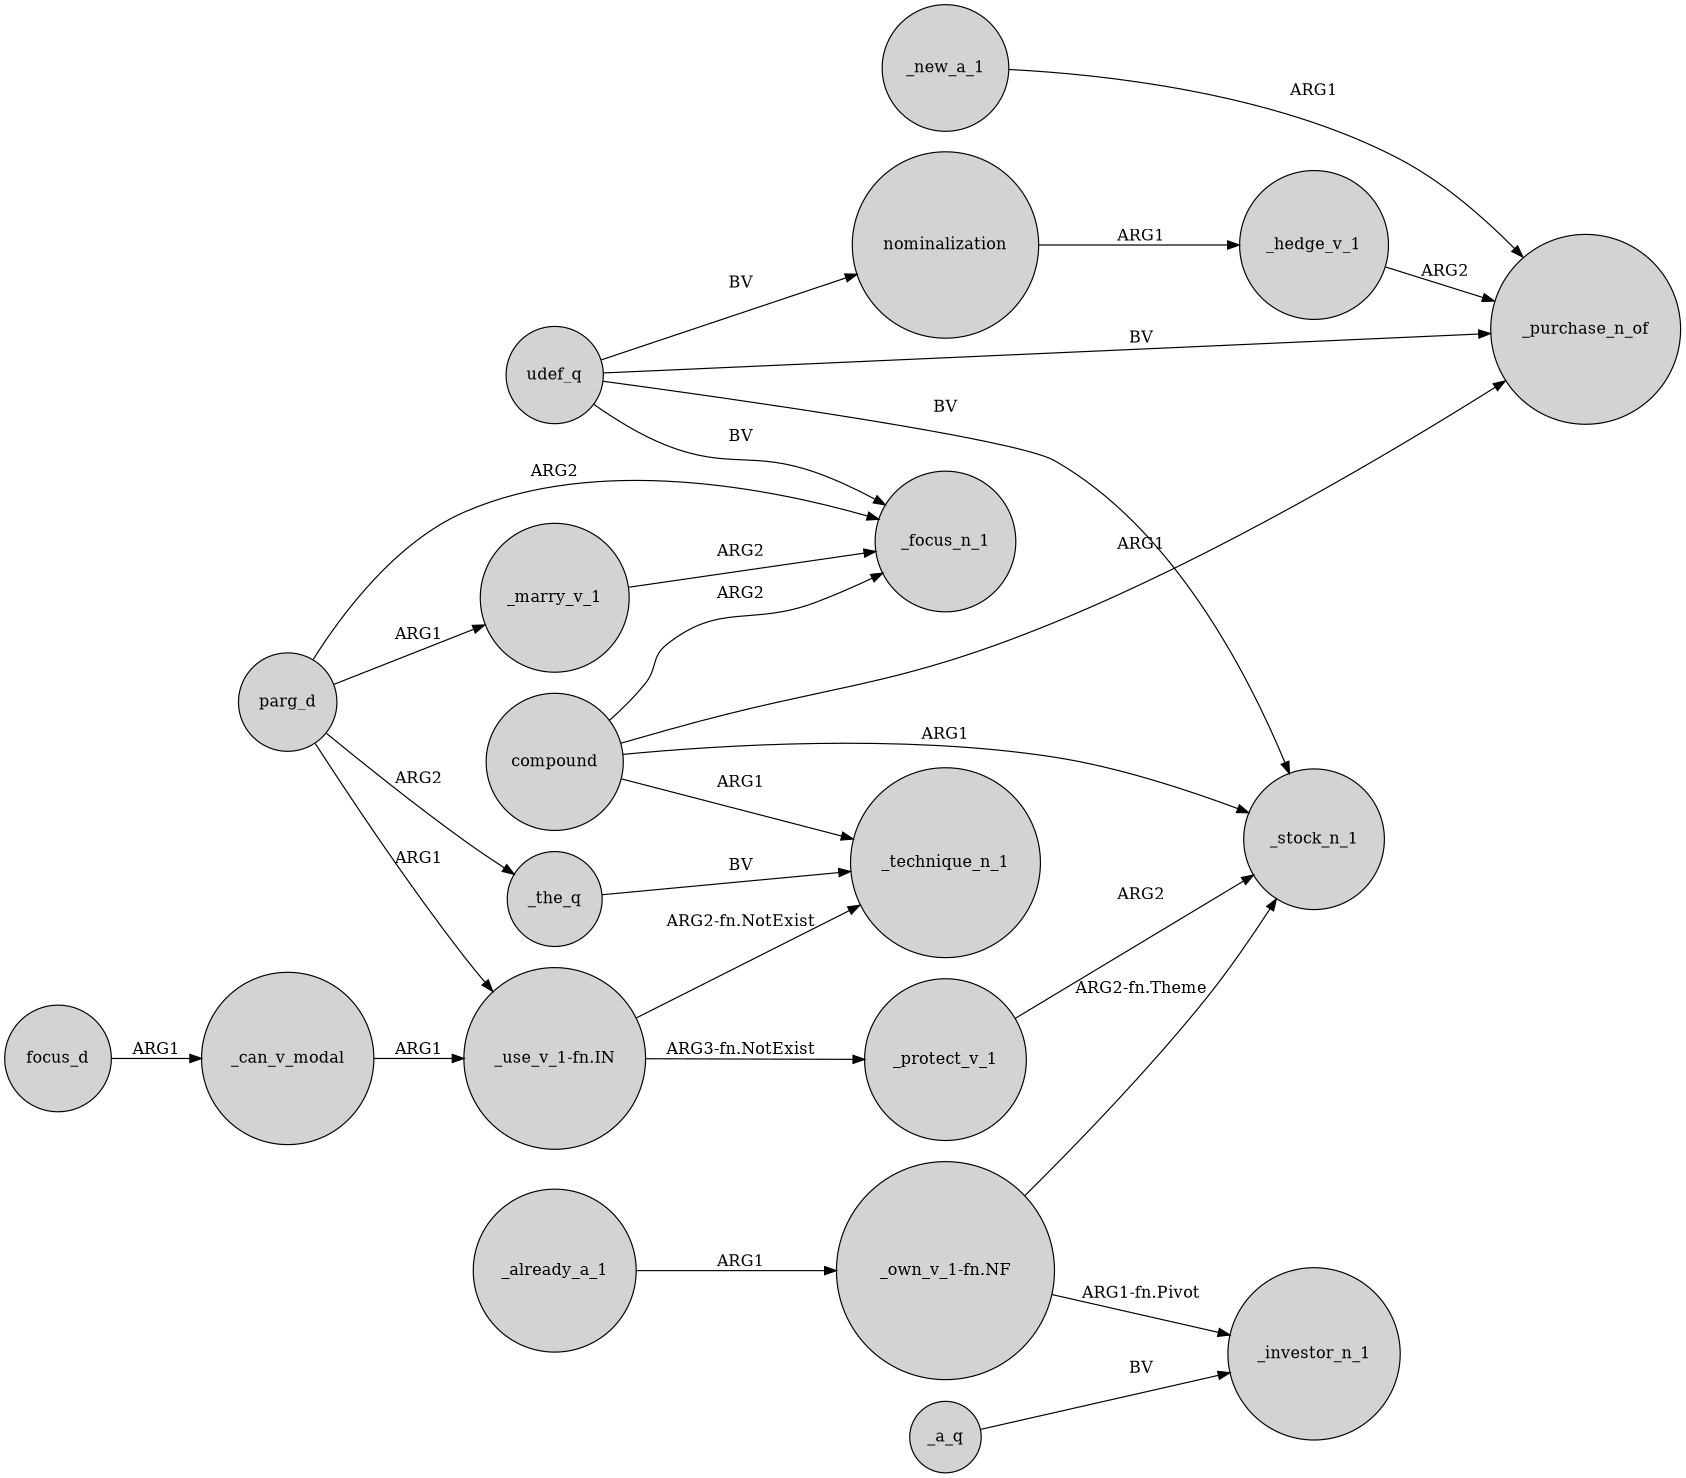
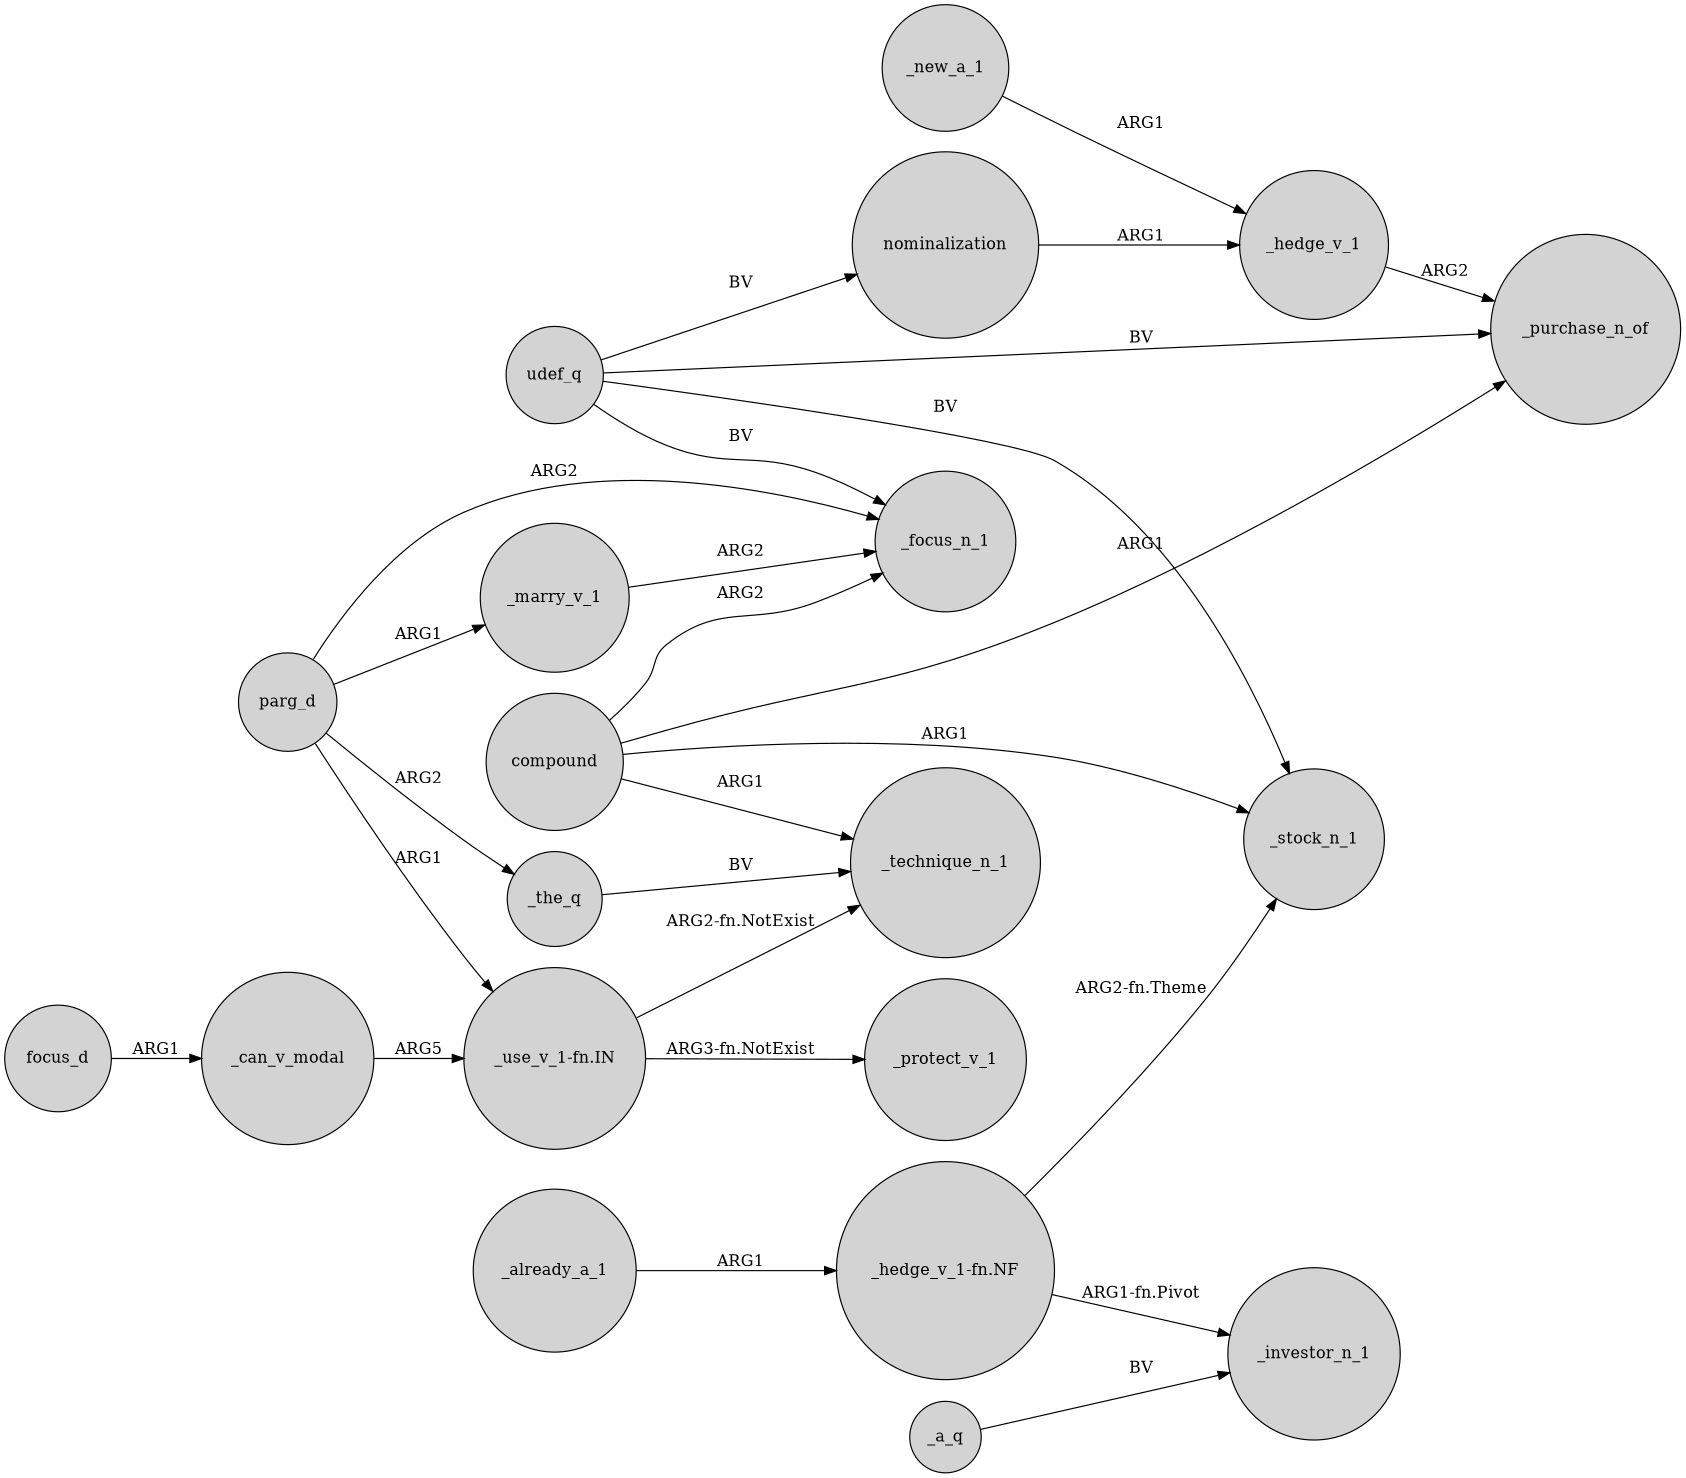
edge "_new_a_1" -> "_purchase_n_of": now "_new_a_1" -> "_hedge_v_1"
edge "_protect_v_1" -> "_stock_n_1": removed, label "ARG2"
edge "_can_v_modal" -> "_use_v_1-fn.IN": label "ARG1" -> "ARG5"
node "_own_v_1-fn.NF": label "_own_v_1-fn.NF" -> "_hedge_v_1-fn.NF"
